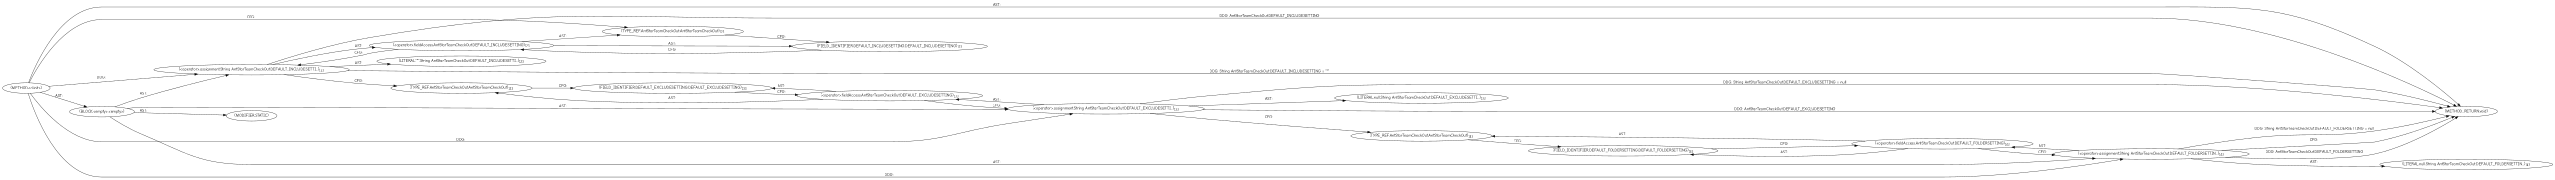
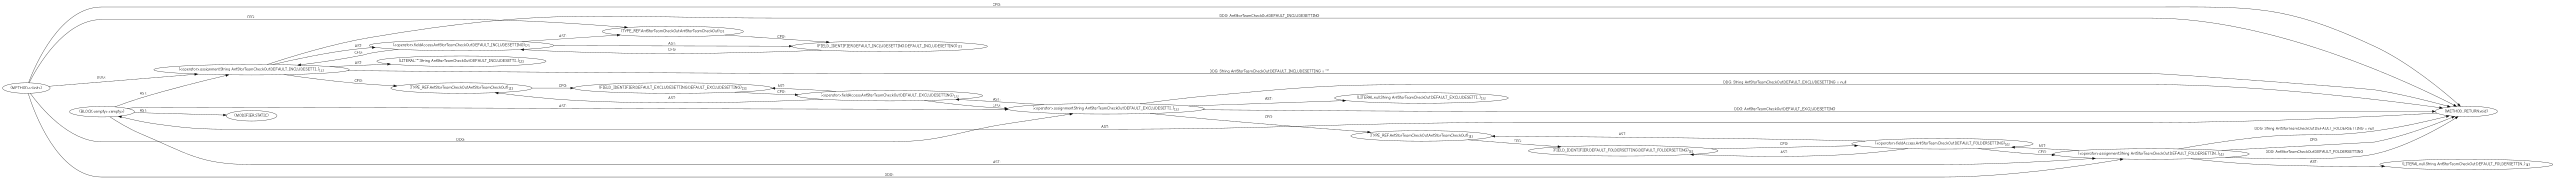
edge "(METHOD,<clinit>)" -> "(METHOD_RETURN,void)": label "AST: " -> "CFG: "
edge "(METHOD,<clinit>)" -> "(BLOCK,<empty>,<empty>)": now "(METHOD_RETURN,void)" -> "(BLOCK,<empty>,<empty>)"
